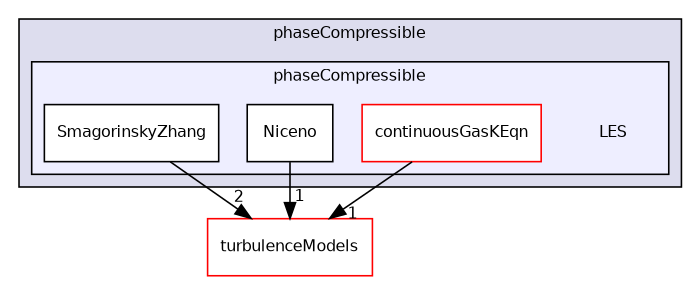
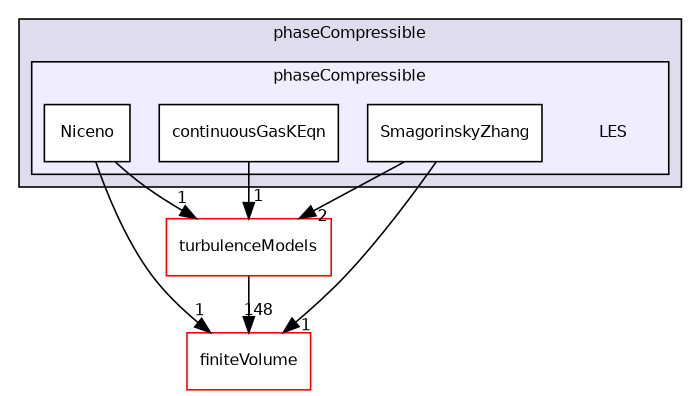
node "continuousGasKEqn": color red -> black
node "finiteVolume": added
